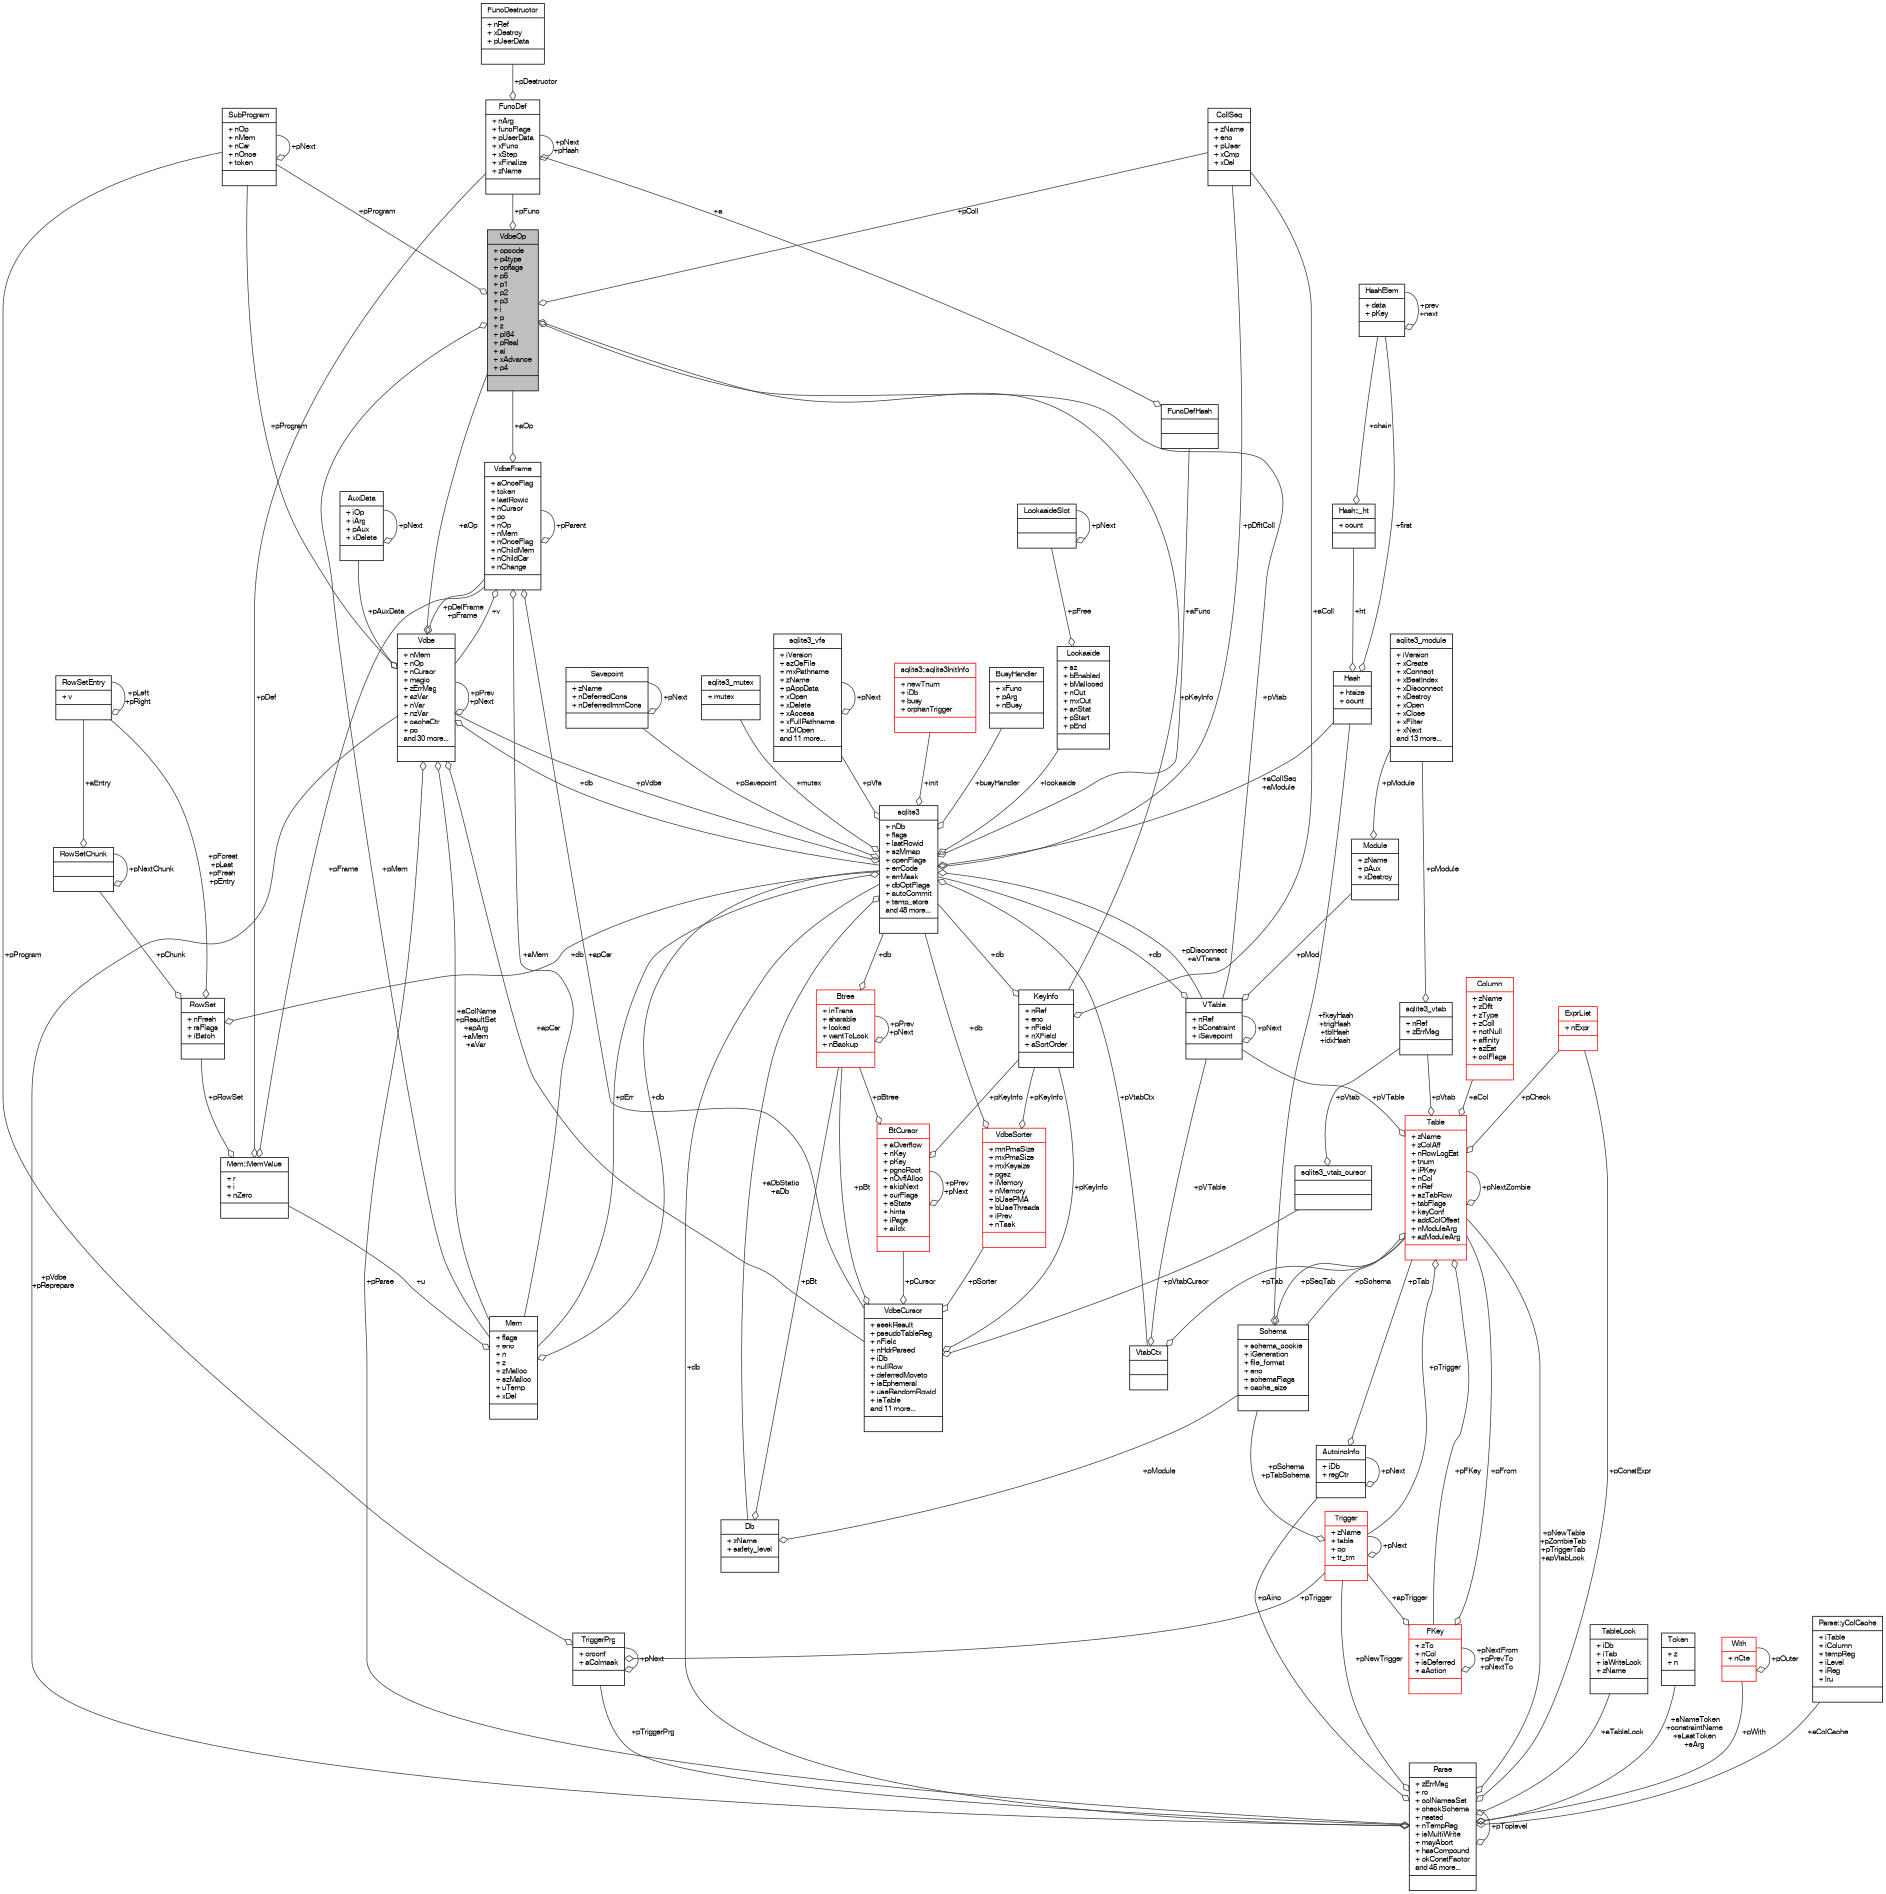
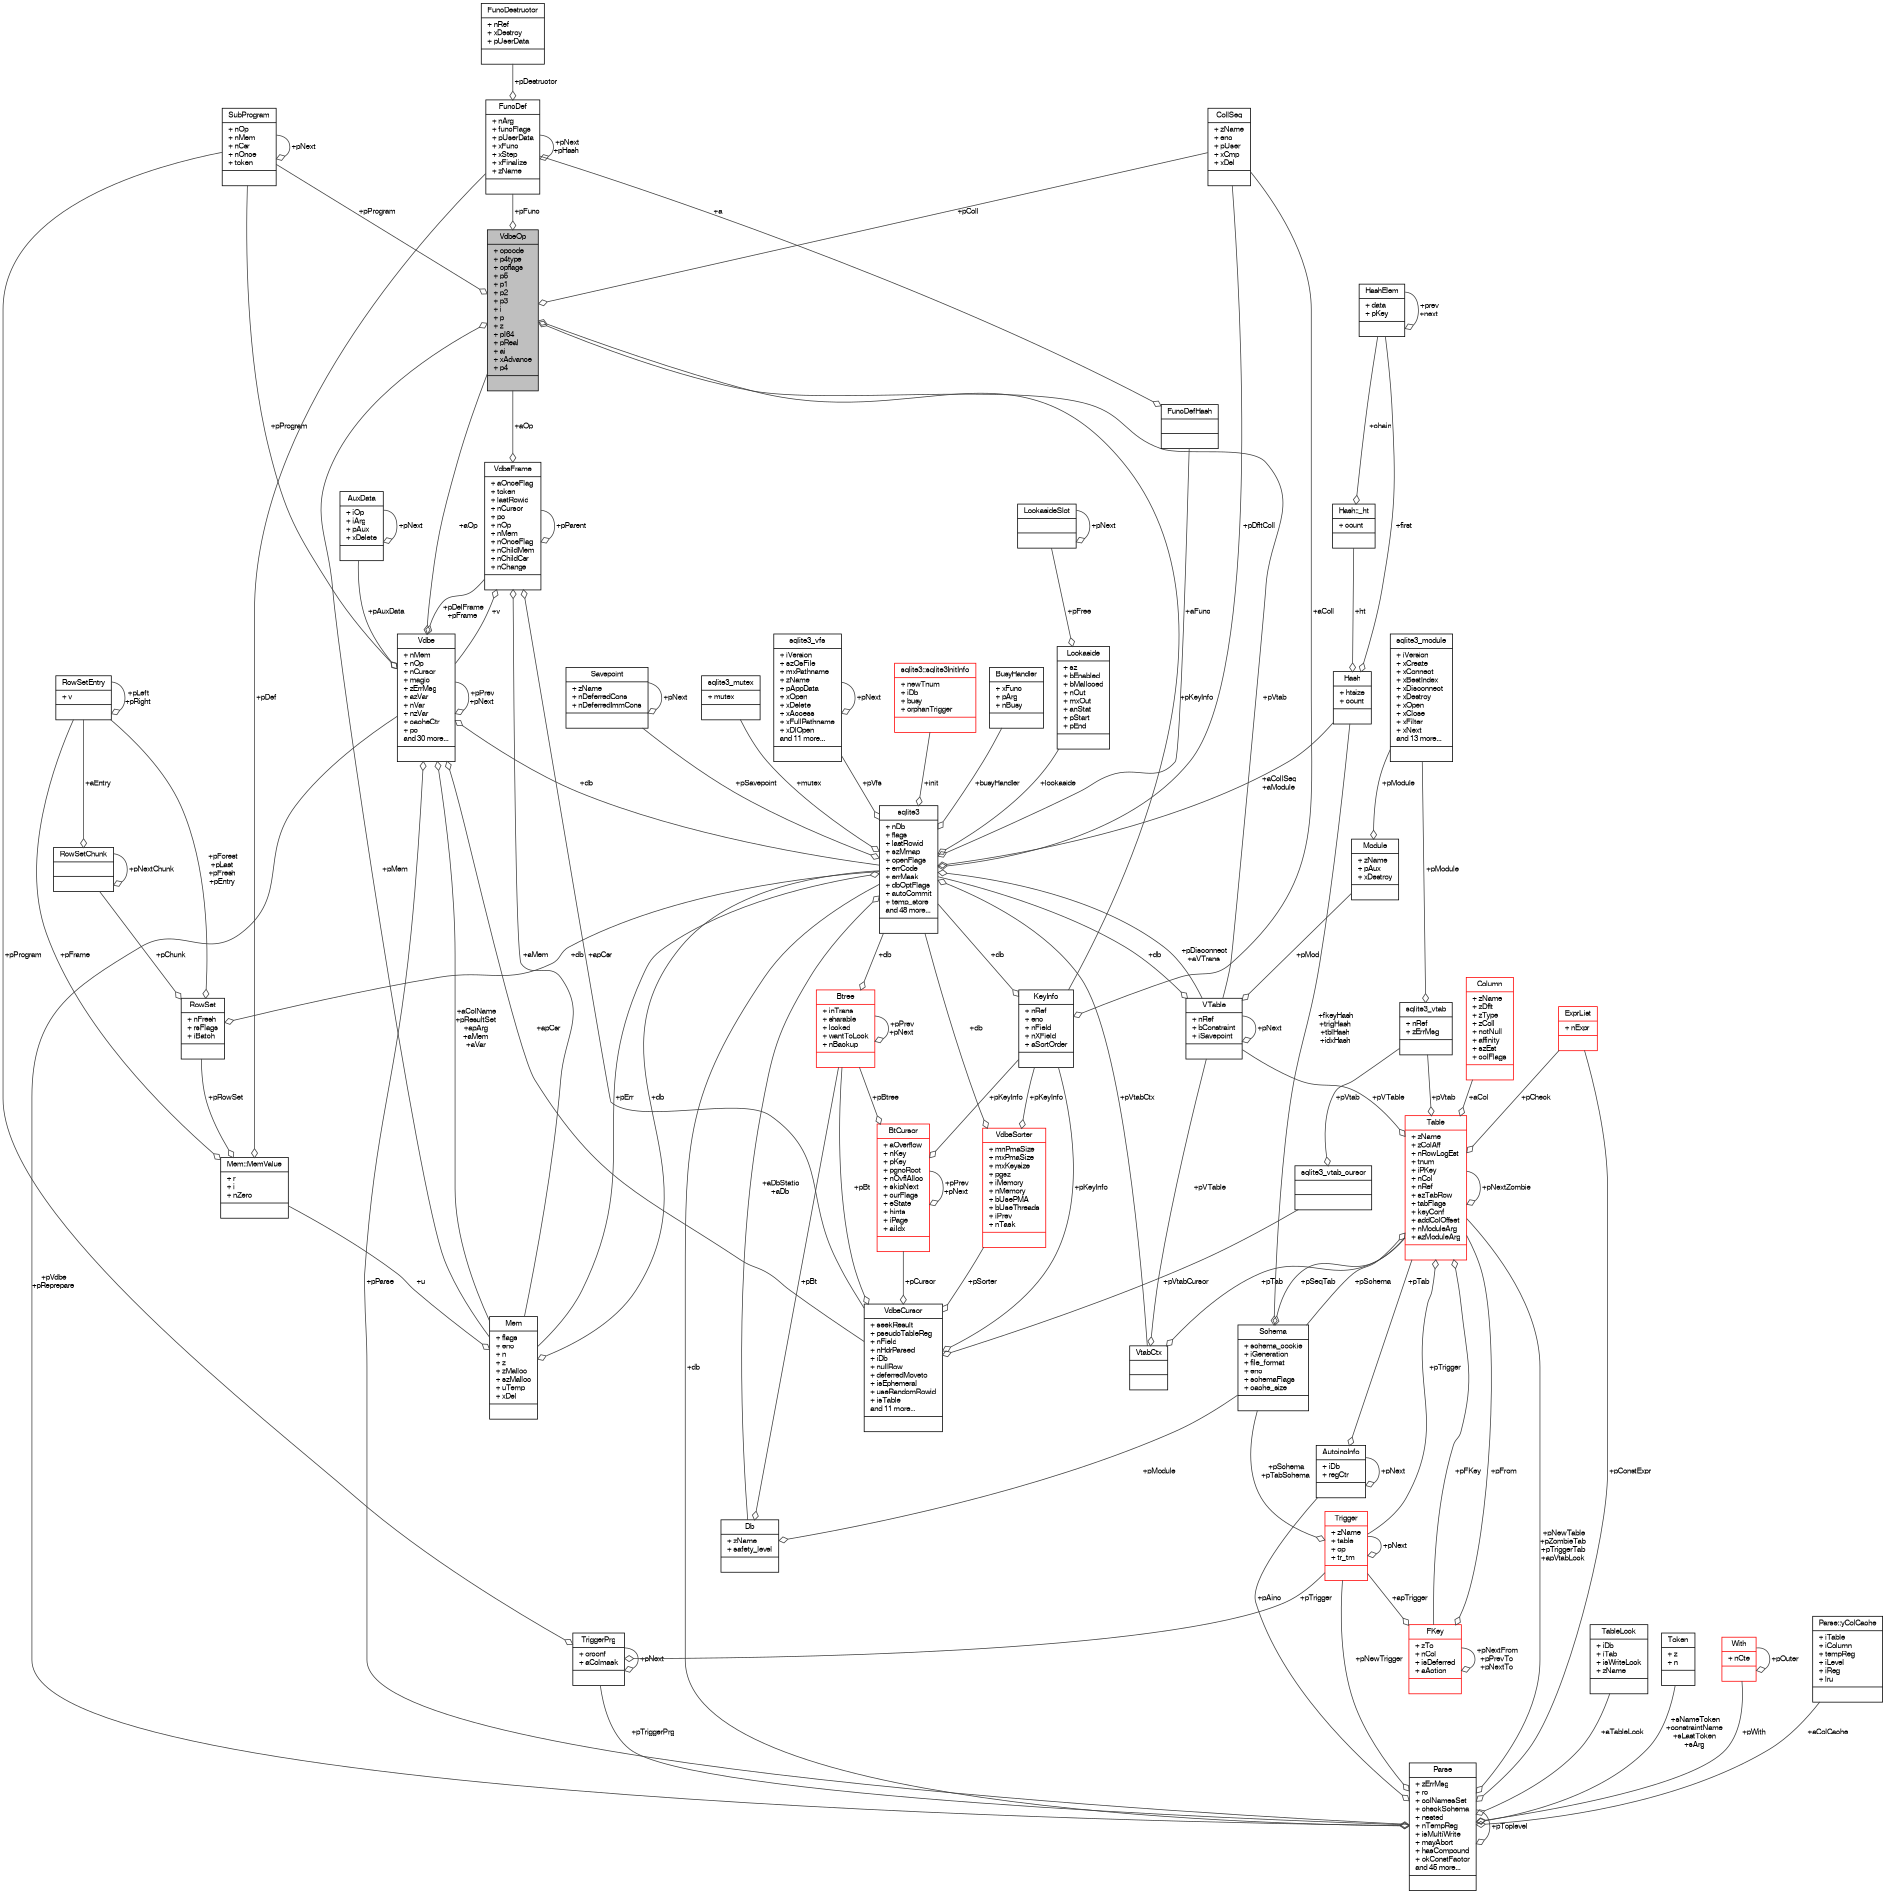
edge "Vdbe" -> "sqlite3": removed, label "+pVdbe"
edge "VdbeFrame" -> "Mem::MemValue": now "RowSetEntry" -> "Mem::MemValue"
